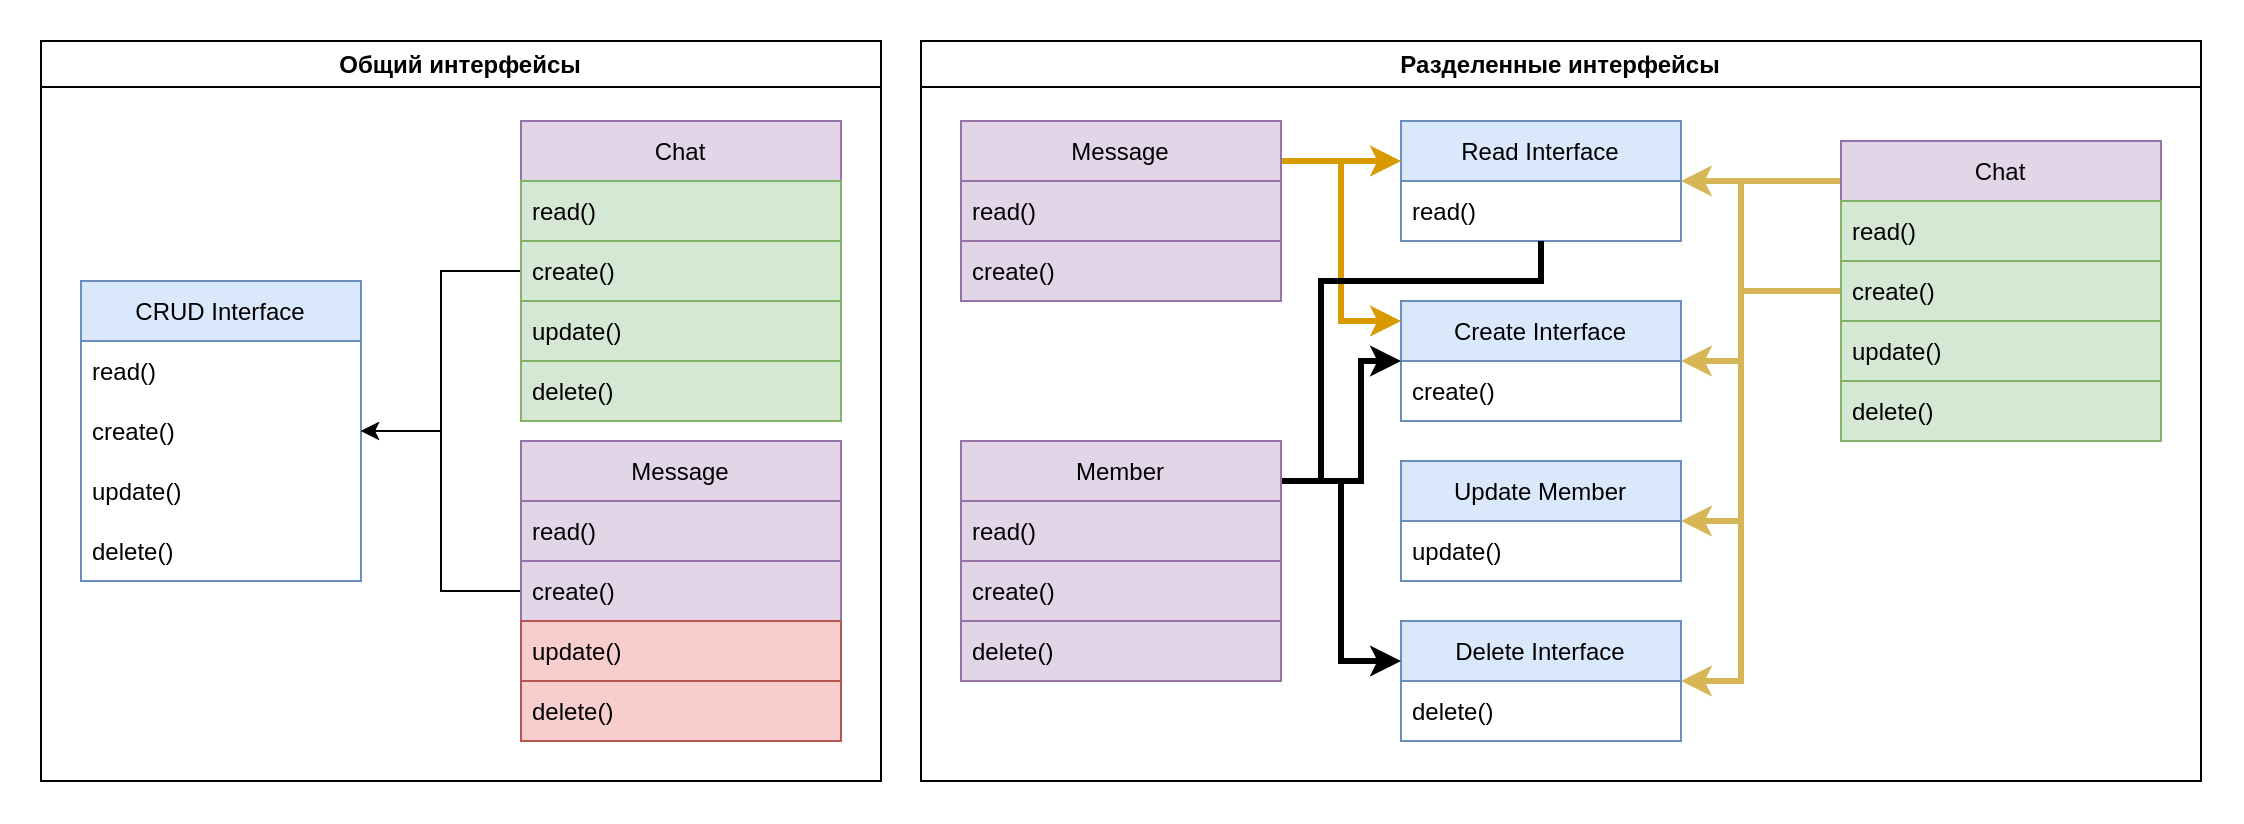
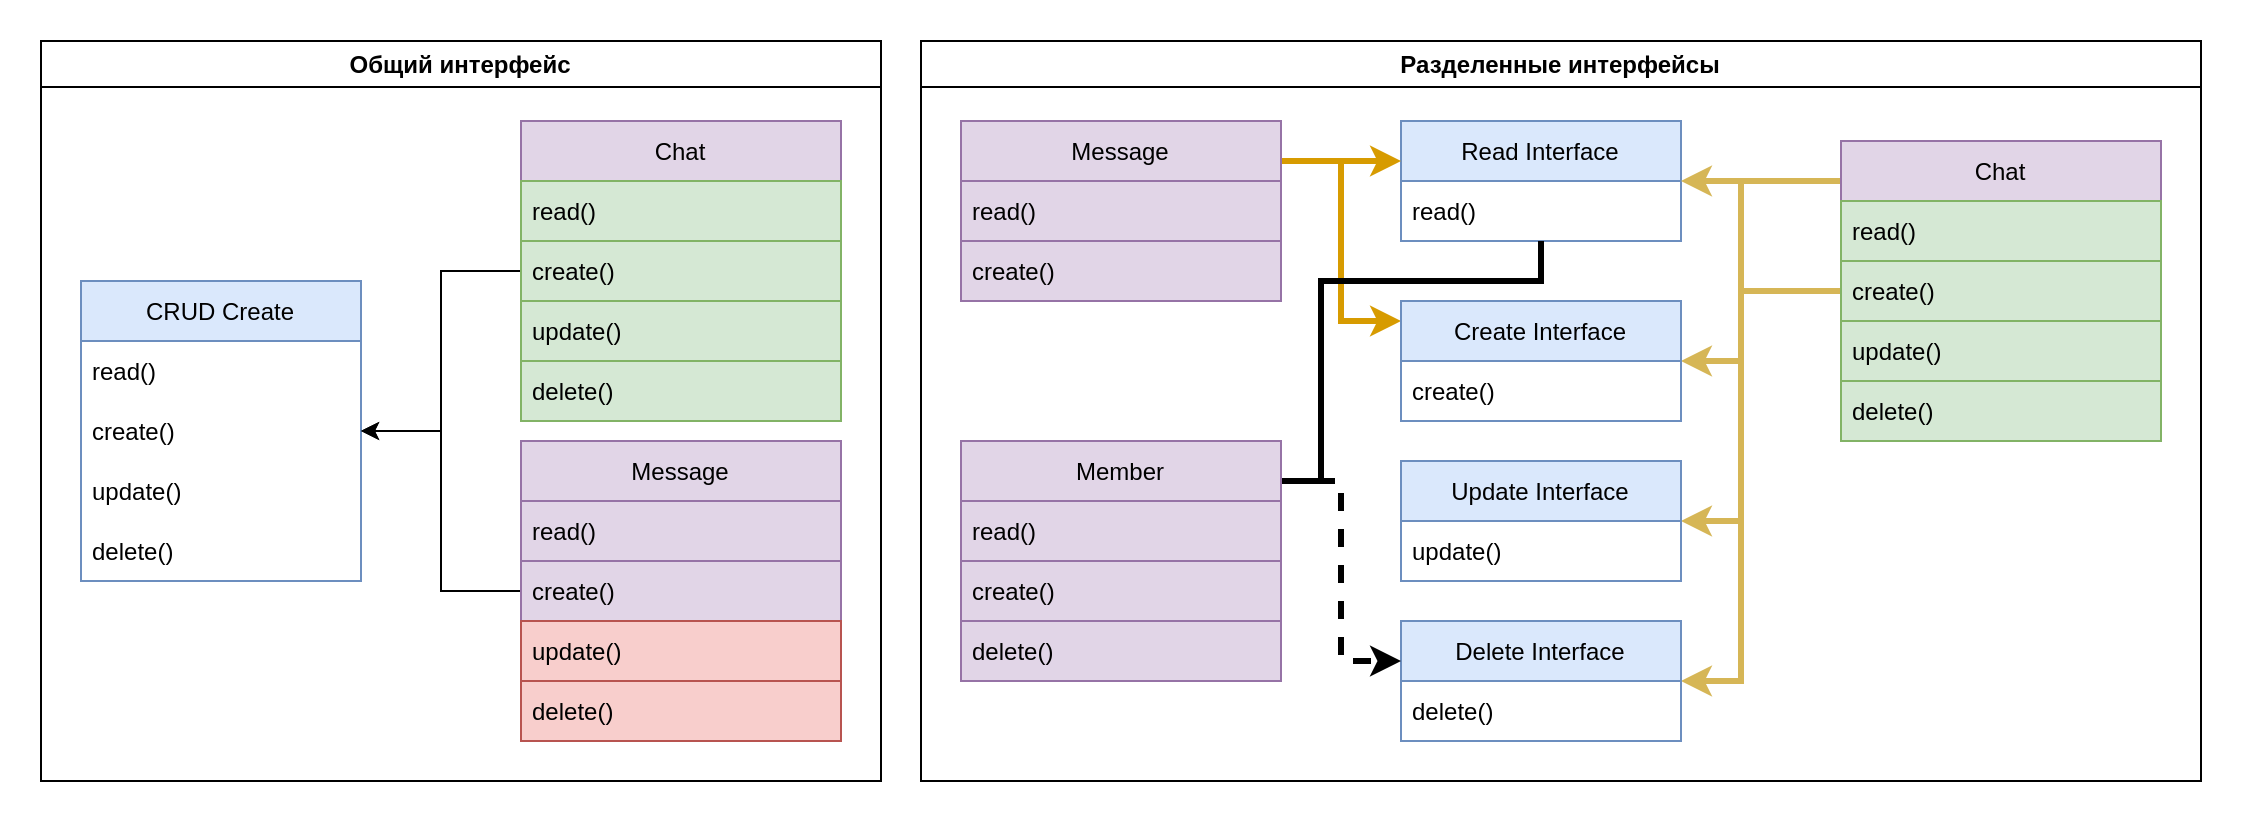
node "Общий интерфейсы": label "Общий интерфейсы" -> "Общий интерфейс"
node "CRUD Interface": label "CRUD Interface" -> "CRUD Create"
edge "Member" -> "Create Interface": removed
node "Update Member": label "Update Member" -> "Update Interface"
edge "Member" -> "Delete Interface": style solid -> dashed
